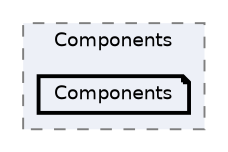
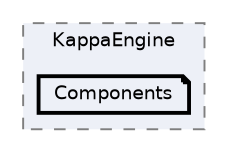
cluster "Components": label "Components" -> "KappaEngine"
